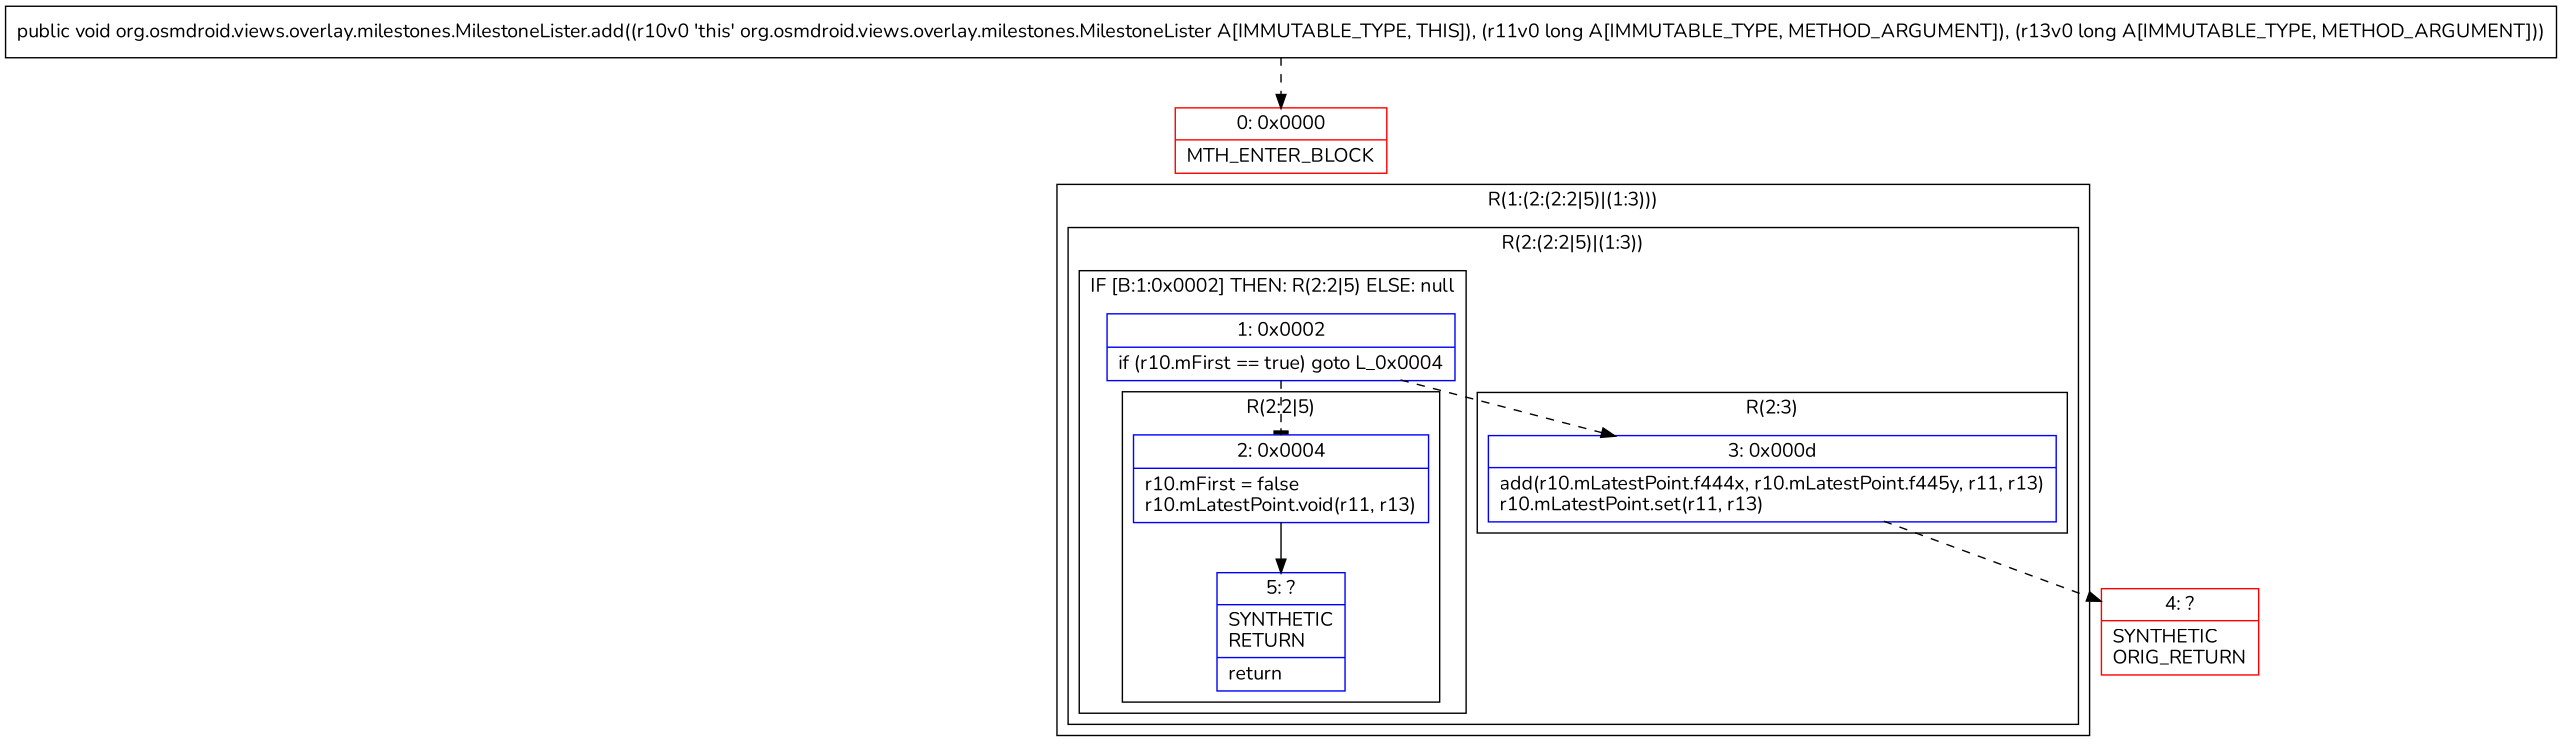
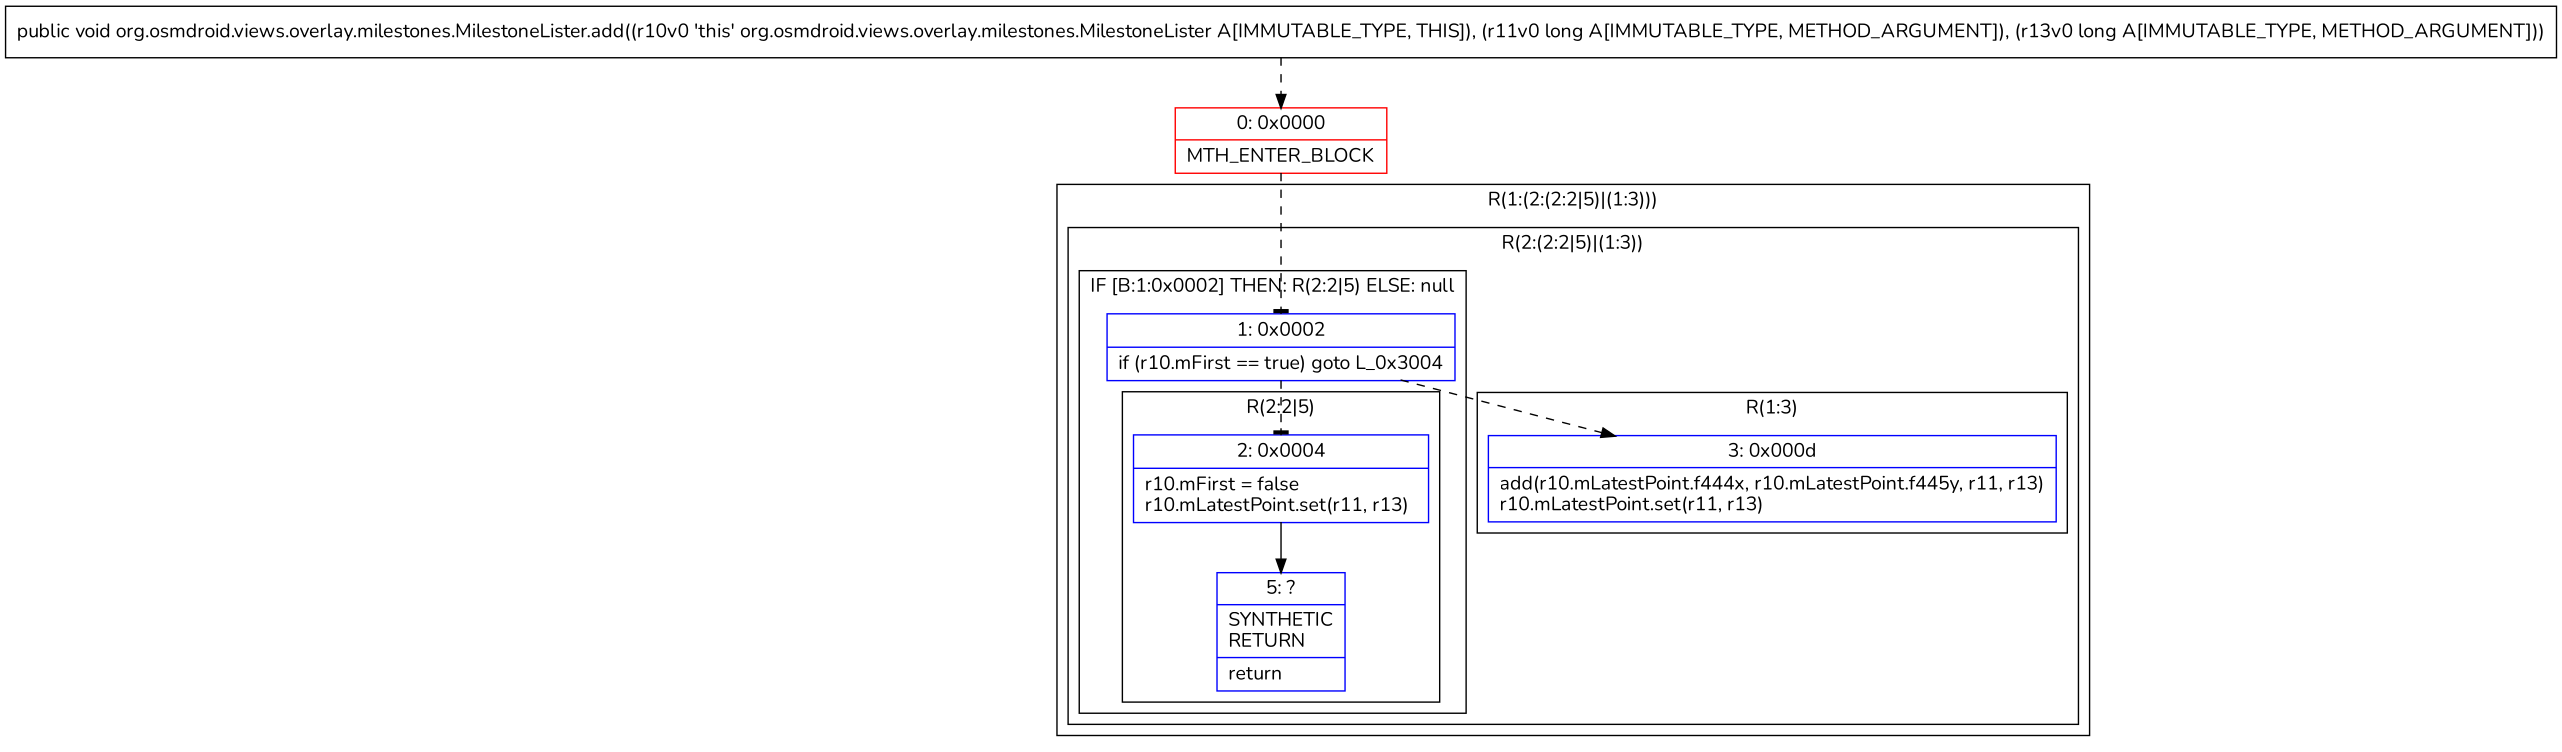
edge "0: 0x0000" -> "1: 0x0002": added
node "1: 0x0002": text "if (r10.mFirst == true) goto L_0x0004" -> "if (r10.mFirst == true) goto L_0x3004"
cluster "R(2:3)": label "R(2:3)" -> "R(1:3)"
node "2: 0x0004": text "r10.mLatestPoint.void(r11, r13)" -> "r10.mLatestPoint.set(r11, r13)"
node "4: ?": removed
